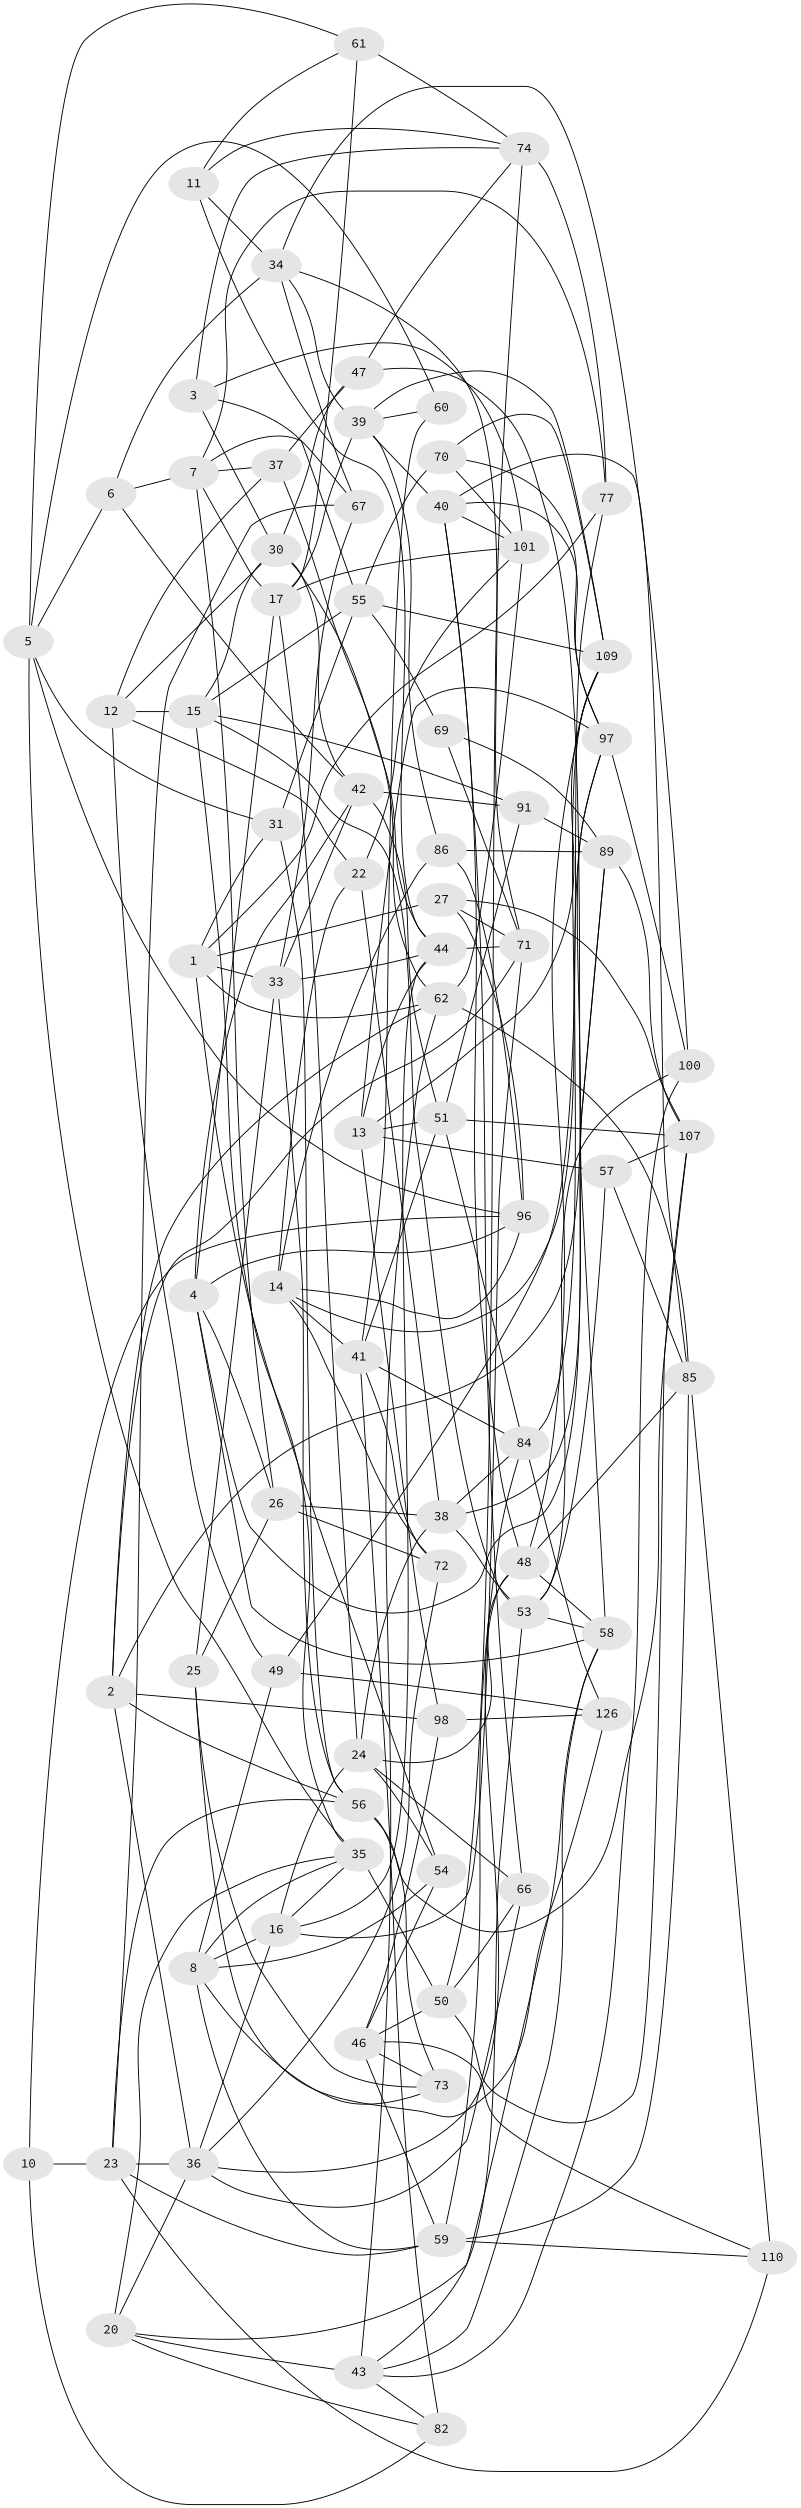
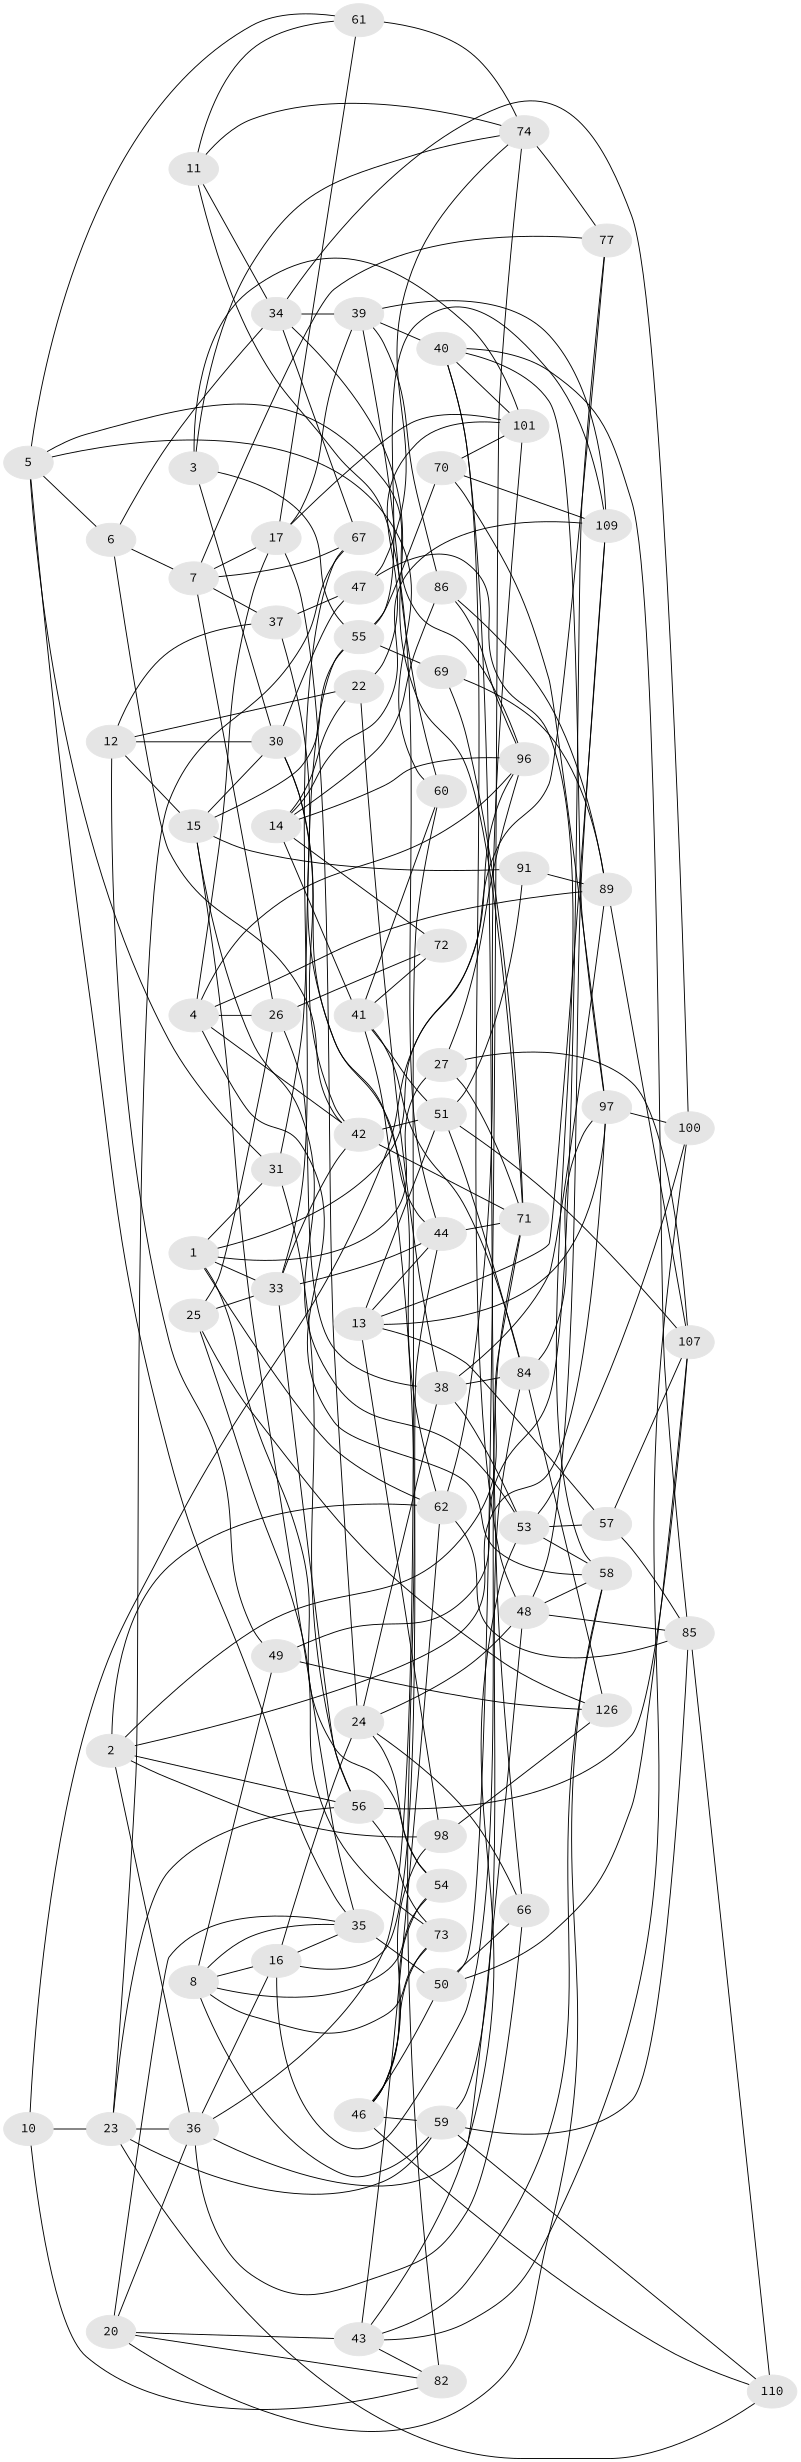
edge "42" -- "91": now "42" -- "71"
edge "72" -- "36": now "60" -- "36"
